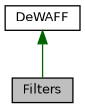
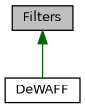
edge "Filters" -> "DeWAFF": reversed
